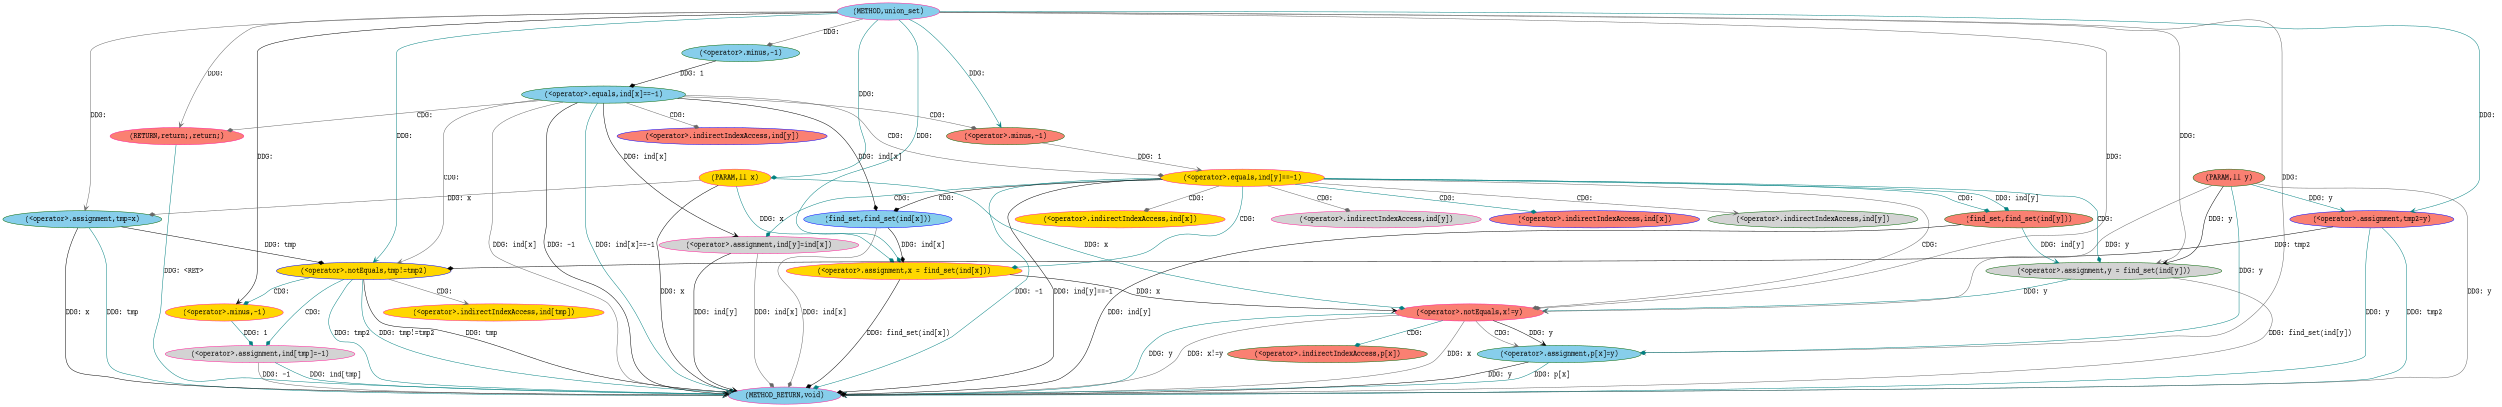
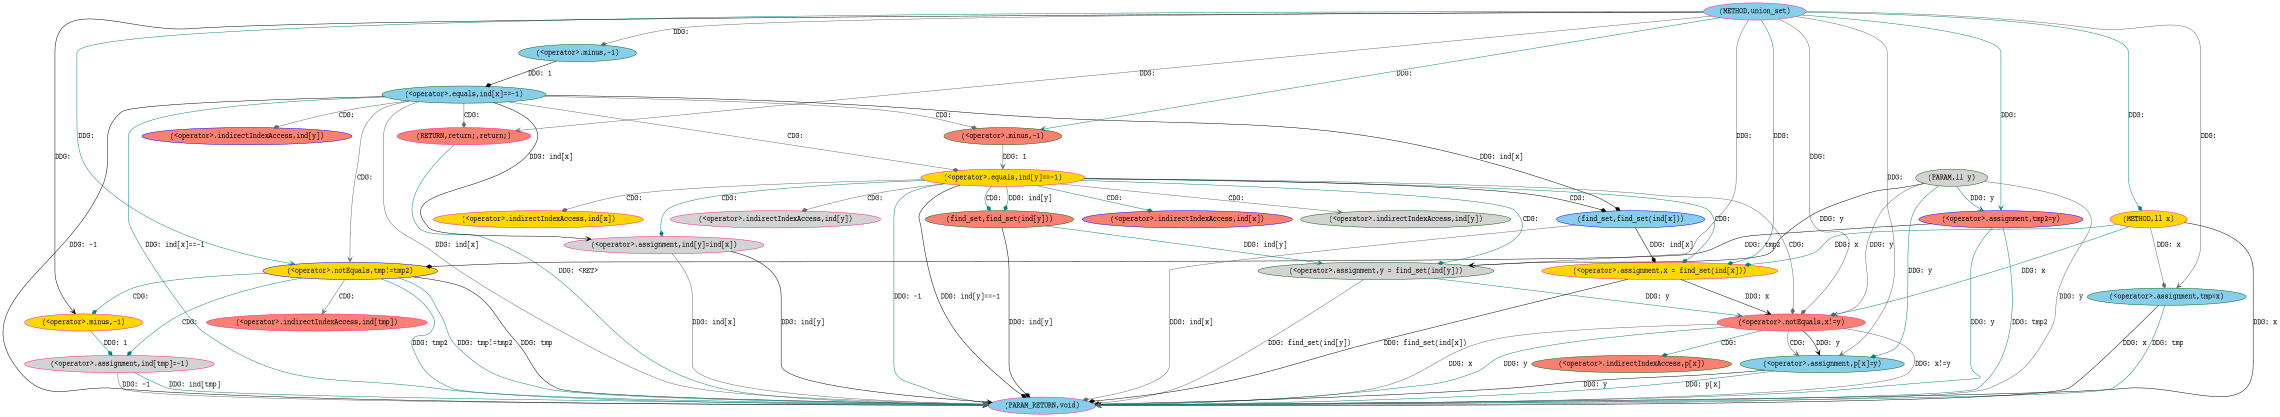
node "(PARAM,ll x)": label "(PARAM,ll x)" -> "(METHOD,ll x)"
node "(PARAM,ll y)": fillcolor salmon -> lightgrey
edge "(<operator>.assignment,tmp=x)" -> "(<operator>.notEquals,tmp!=tmp2)": removed, label "DDG: tmp"
node "(<operator>.indirectIndexAccess,ind[tmp])": fillcolor gold -> salmon
node "(METHOD_RETURN,void)": label "(METHOD_RETURN,void)" -> "(PARAM_RETURN,void)"
